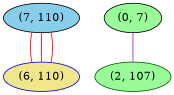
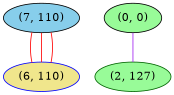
node "(0, 7)": label "(0, 7)" -> "(0, 0)"
node "(2, 107)": label "(2, 107)" -> "(2, 127)"
